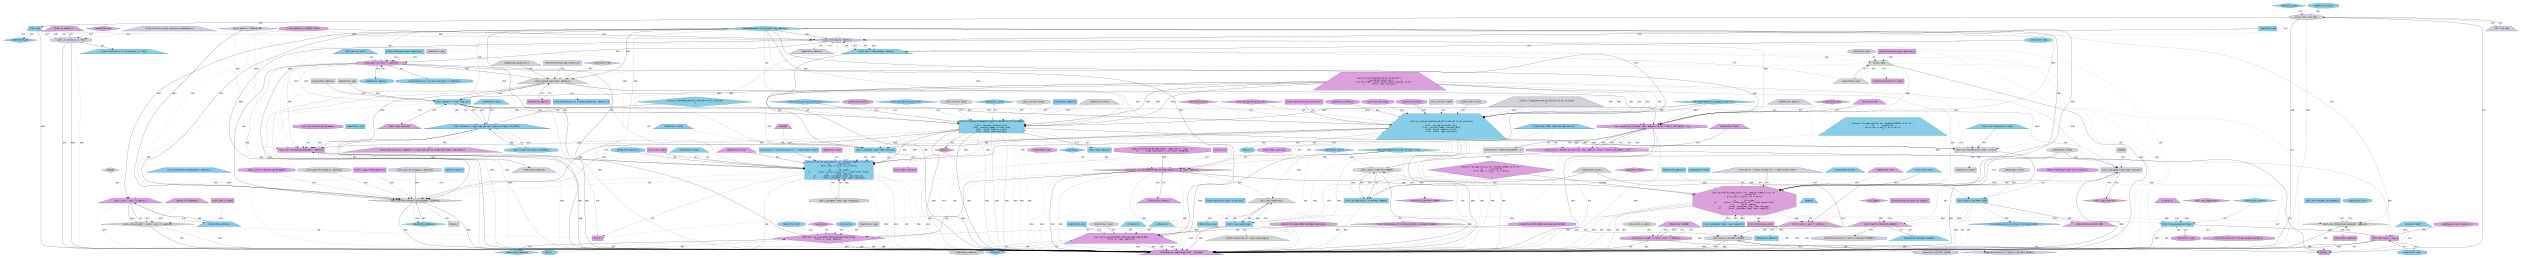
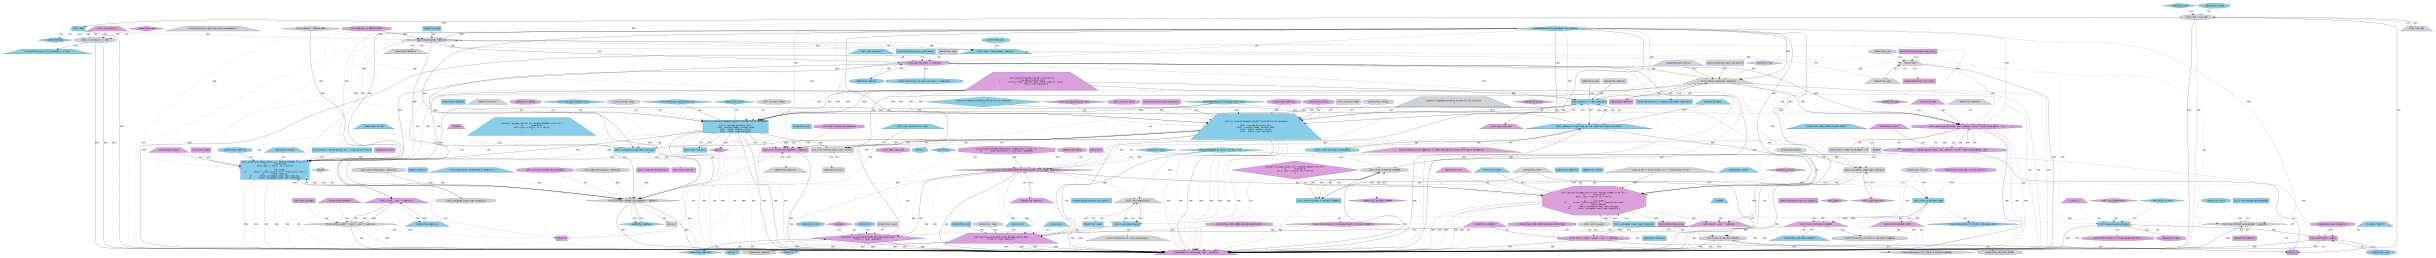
edge "(Call,tsk->thread.error_code = write)" -> "(MethodReturn,asmlinkage void __kprobes)": removed, label "DDG:"
